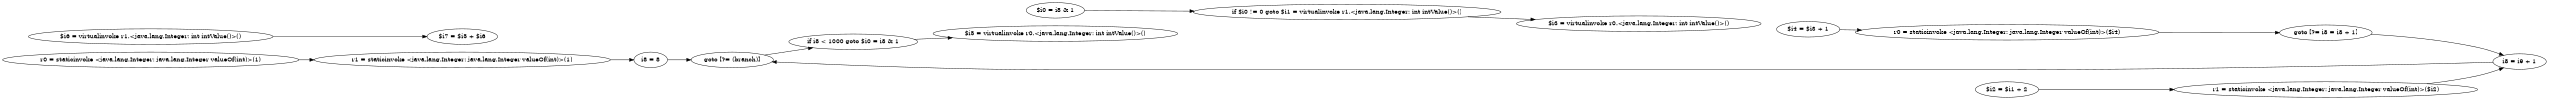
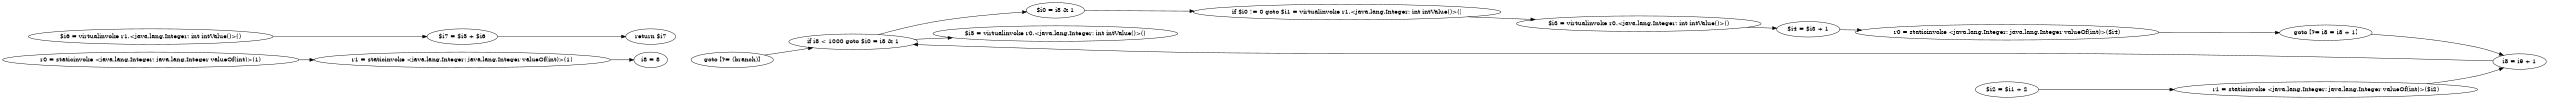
edge "if i8 < 1000 goto $i0 = i8 & 1" -> "$i0 = i8 & 1": added
edge "$i3 = virtualinvoke r0.<java.lang.Integer: int intValue()>()" -> "$i4 = $i3 + 1": added
node "return $i7": added
edge "i8 = 8" -> "goto [?= (branch)]": removed
edge "i8 = i9 + 1" -> "goto [?= (branch)]": now "i8 = i9 + 1" -> "if i8 < 1000 goto $i0 = i8 & 1"
